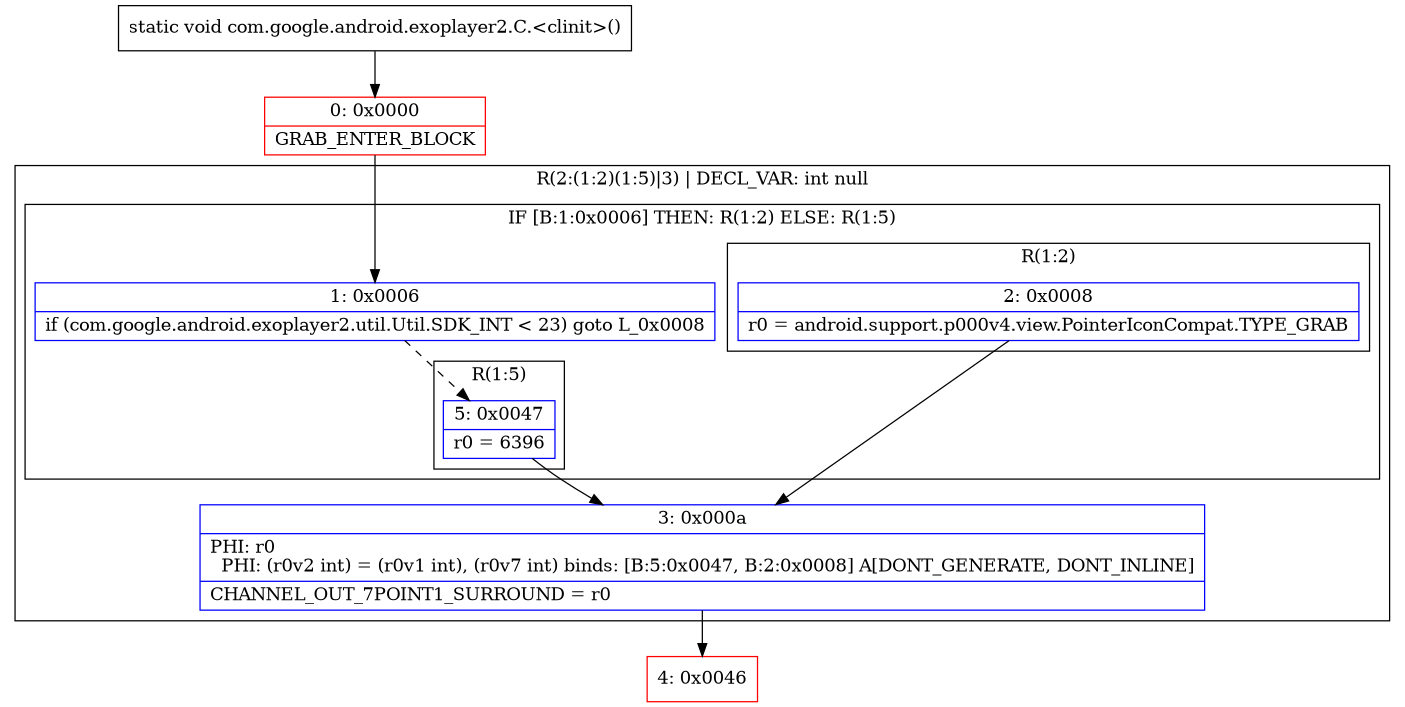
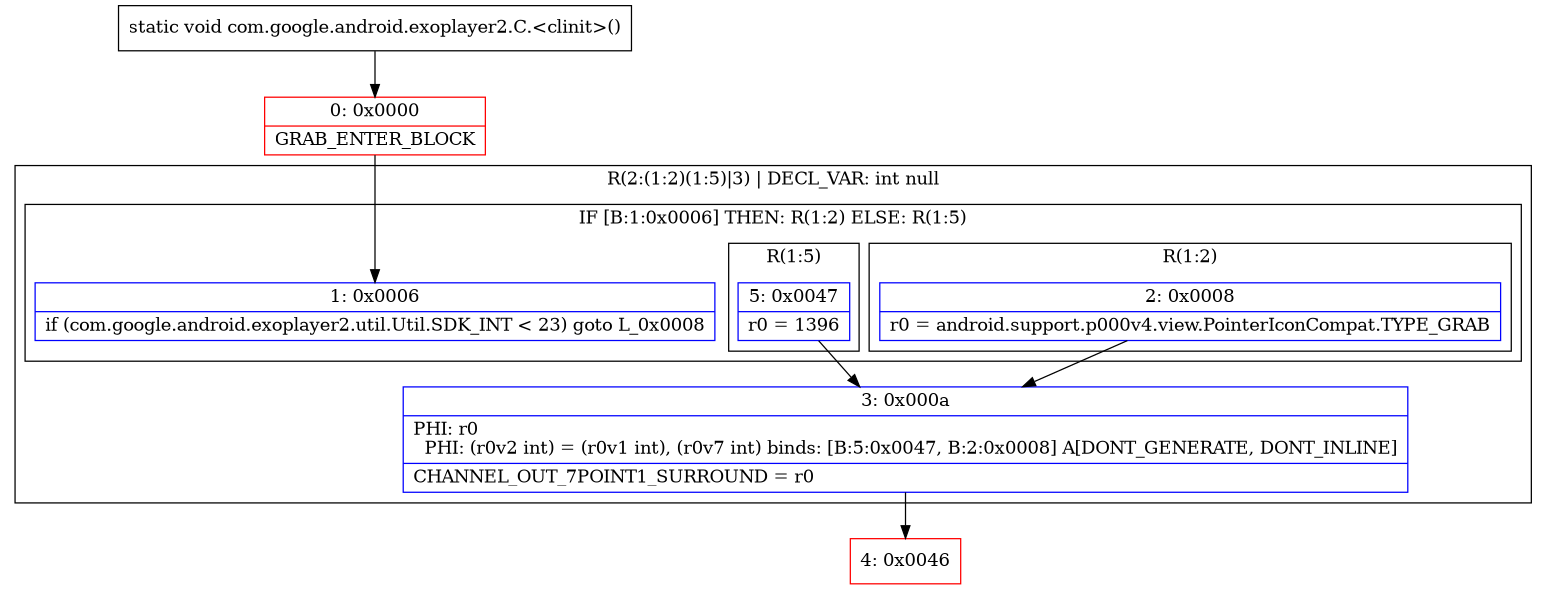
edge "1: 0x0006" -> "5: 0x0047": removed
node "5: 0x0047": text "r0 = 6396" -> "r0 = 1396"
